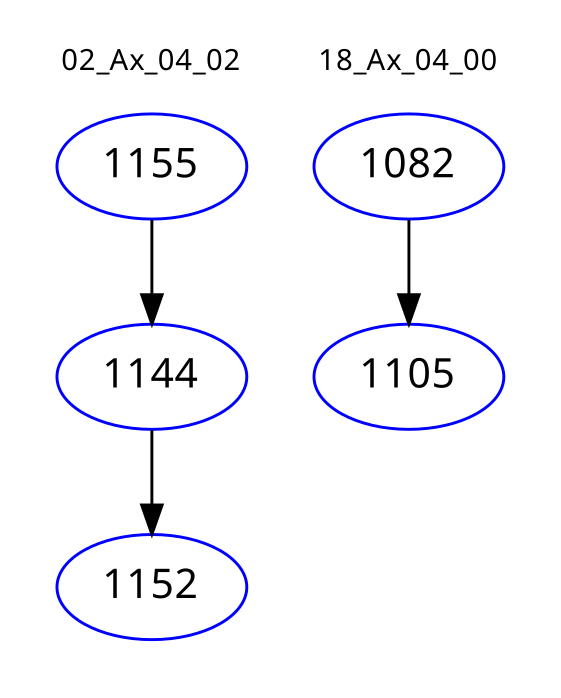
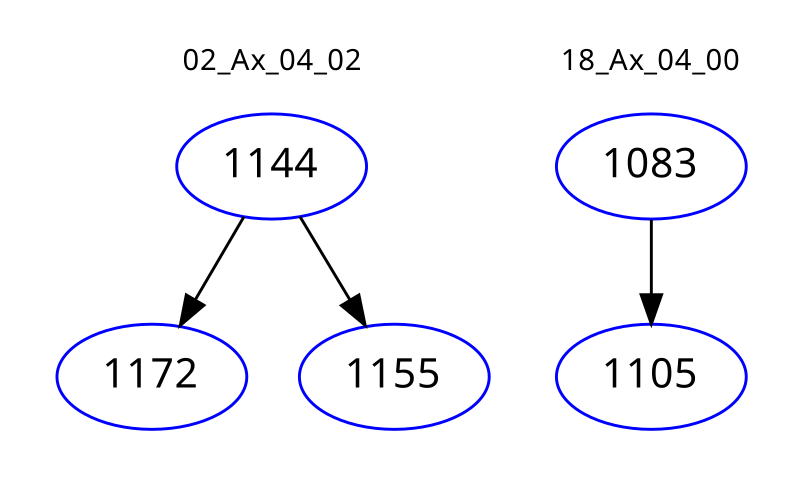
node "1082": label "1082" -> "1083"
edge "1155" -> "1144": reversed
node "1152": label "1152" -> "1172"
